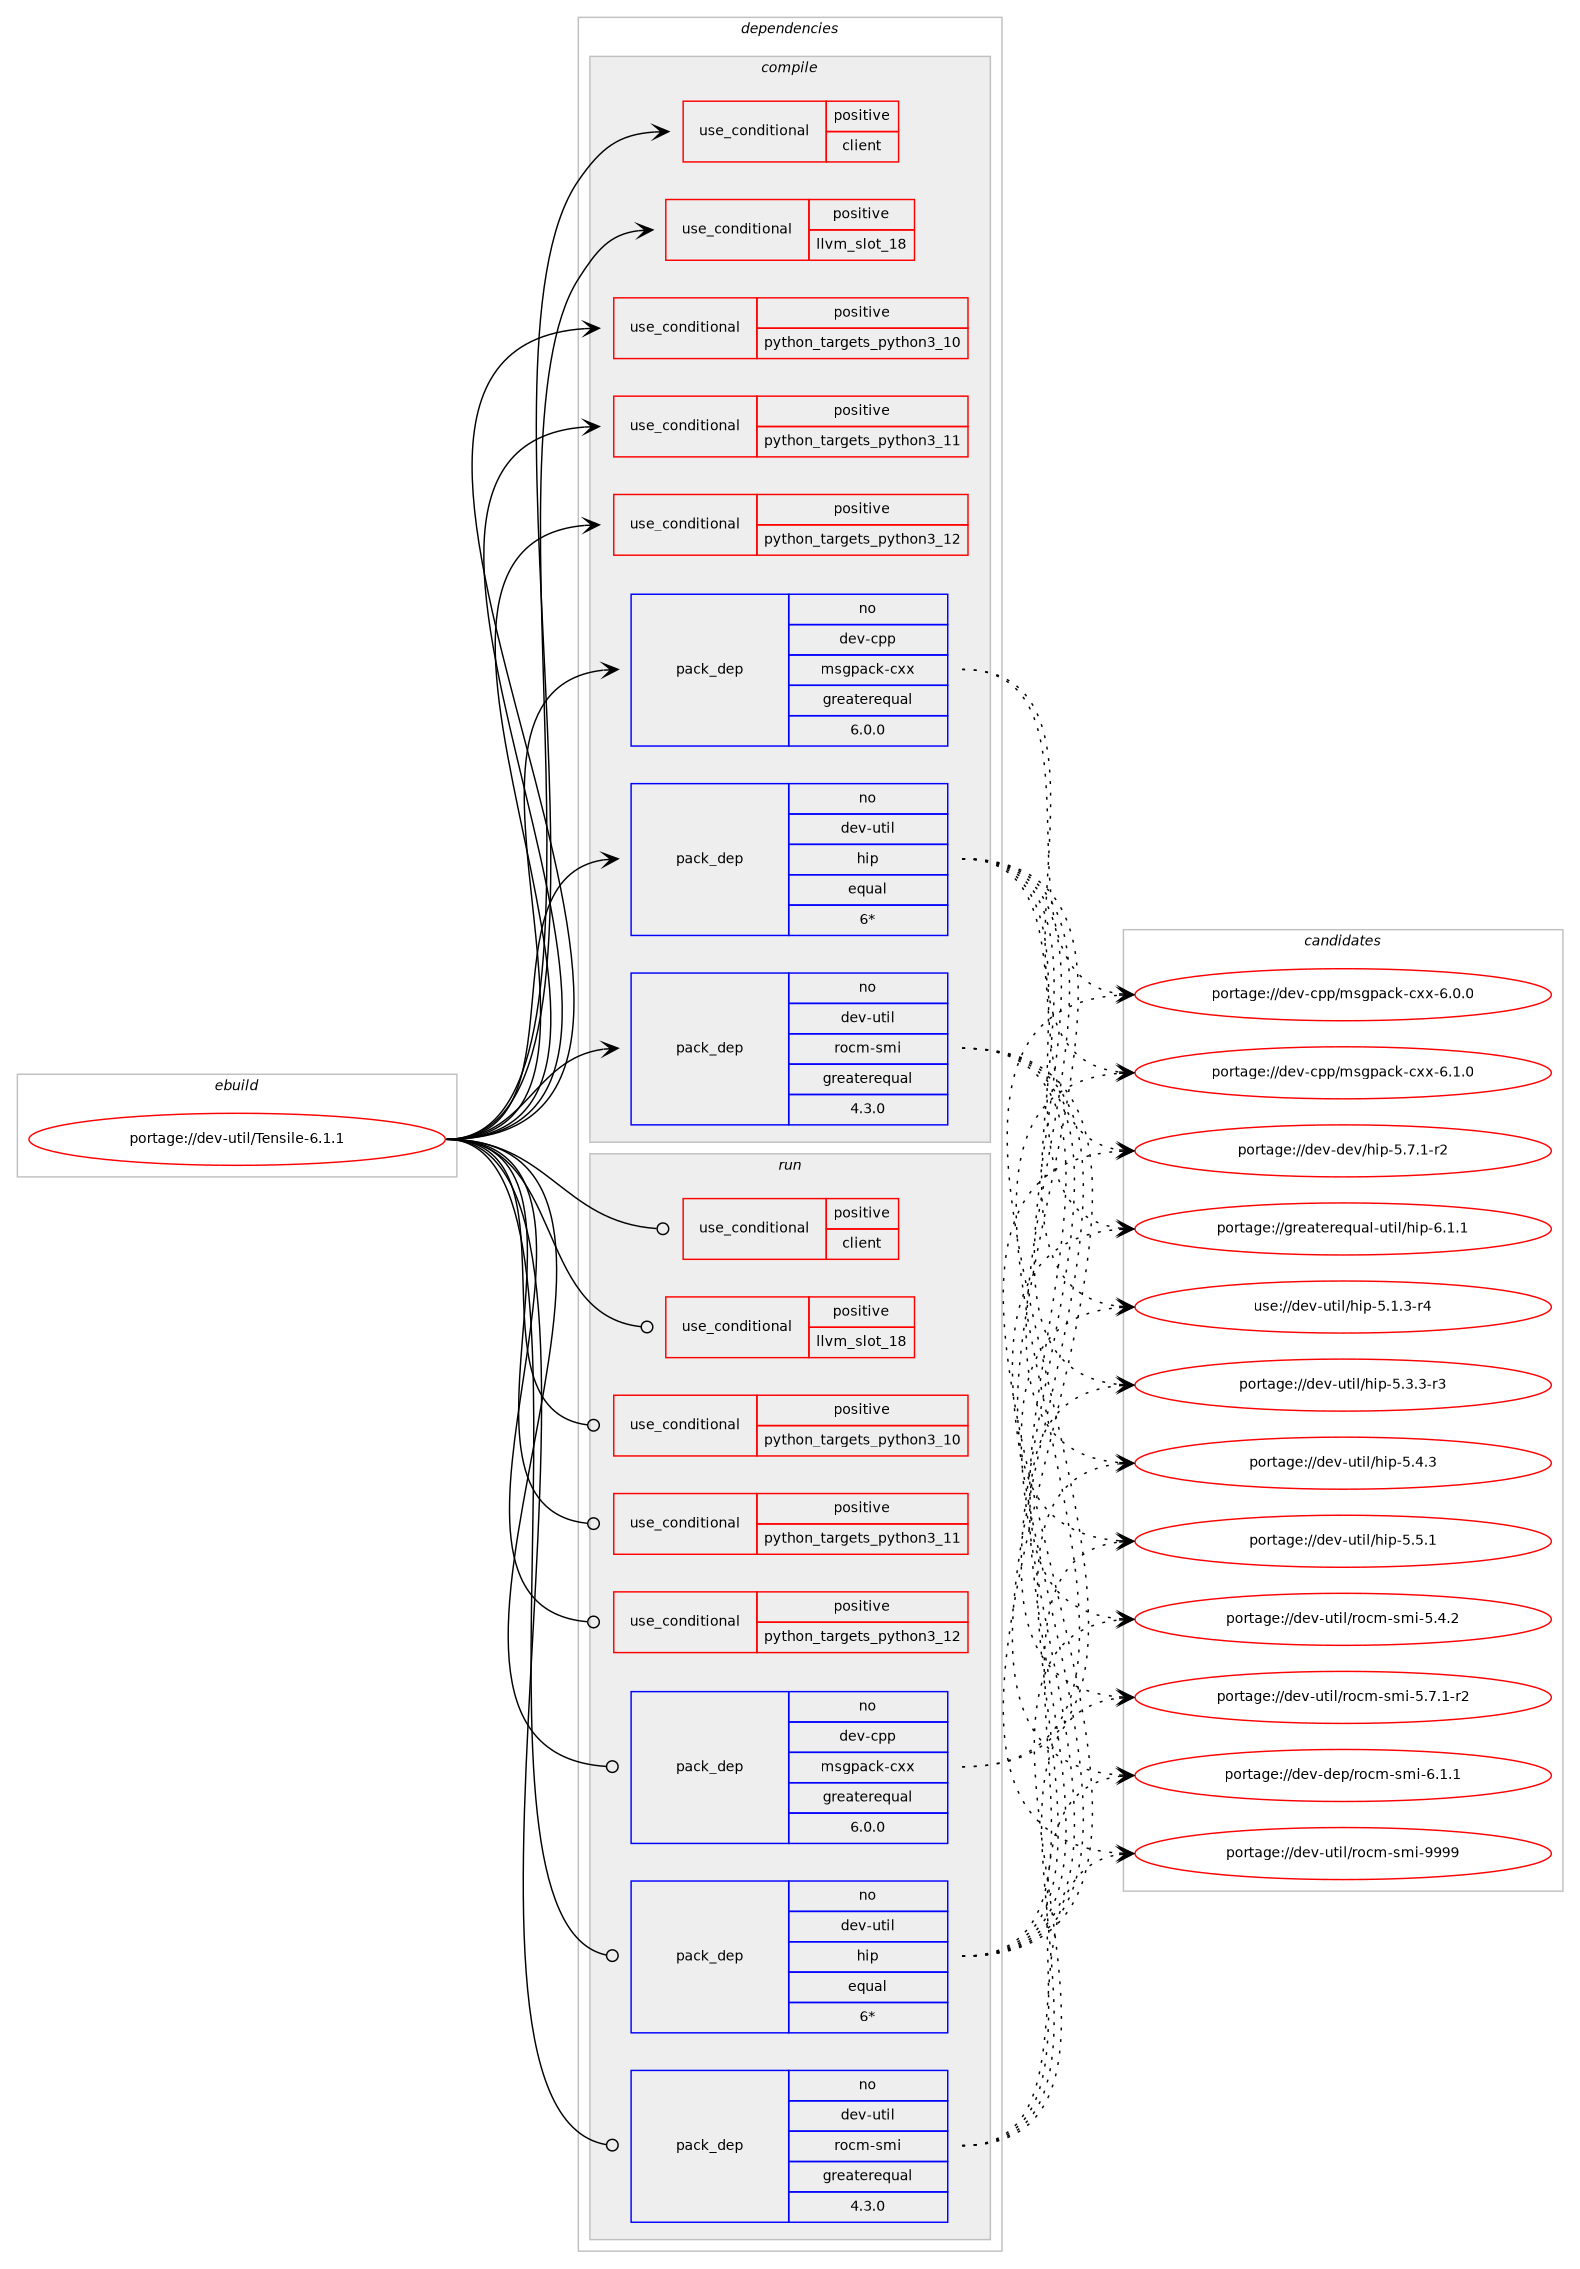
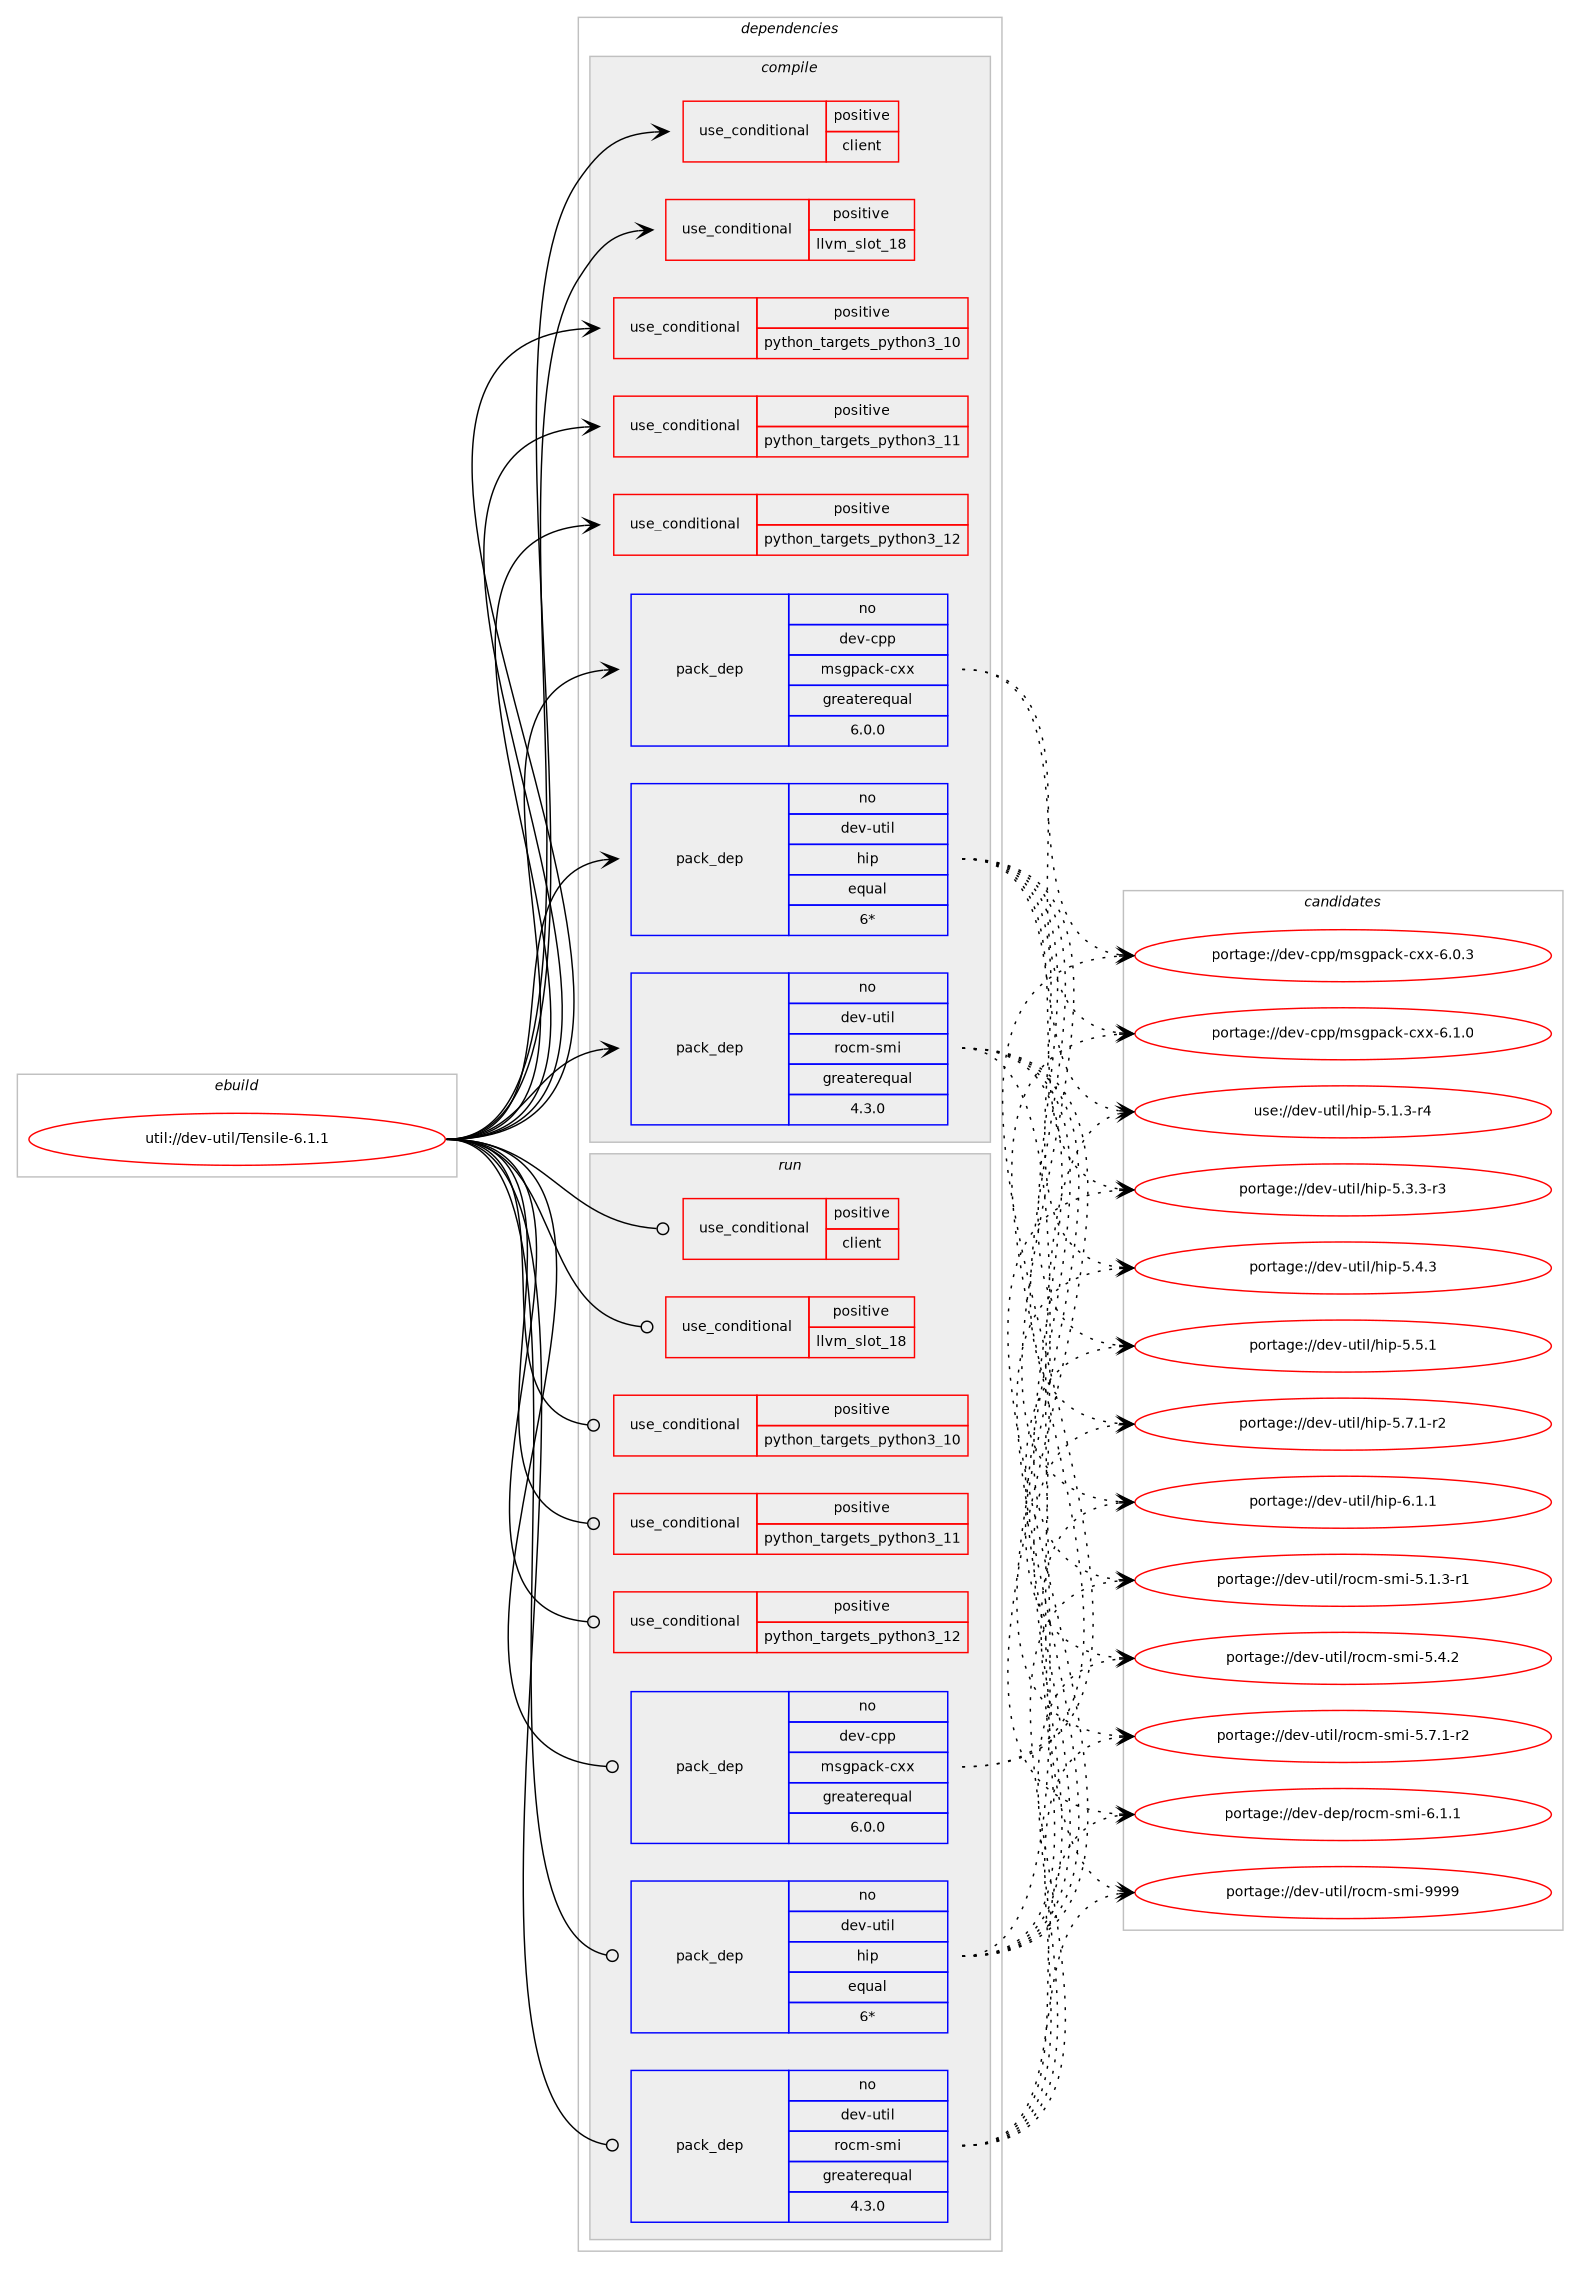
node "portage://dev-cpp/msgpack-cxx-6.0.0": label "portage://dev-cpp/msgpack-cxx-6.0.0" -> "portage://dev-cpp/msgpack-cxx-6.0.3"
node "portage://dev-util/Tensile-6.1.1": label "portage://dev-util/Tensile-6.1.1" -> "util://dev-util/Tensile-6.1.1"
node "portage://dev-dev/hip-5.7.1-r2": label "portage://dev-dev/hip-5.7.1-r2" -> "portage://dev-util/hip-5.7.1-r2"
node "portage://greaterequal-util/hip-6.1.1": label "portage://greaterequal-util/hip-6.1.1" -> "portage://dev-util/hip-6.1.1"
node "portage://dev-util/rocm-smi-5.1.3-r1": added
